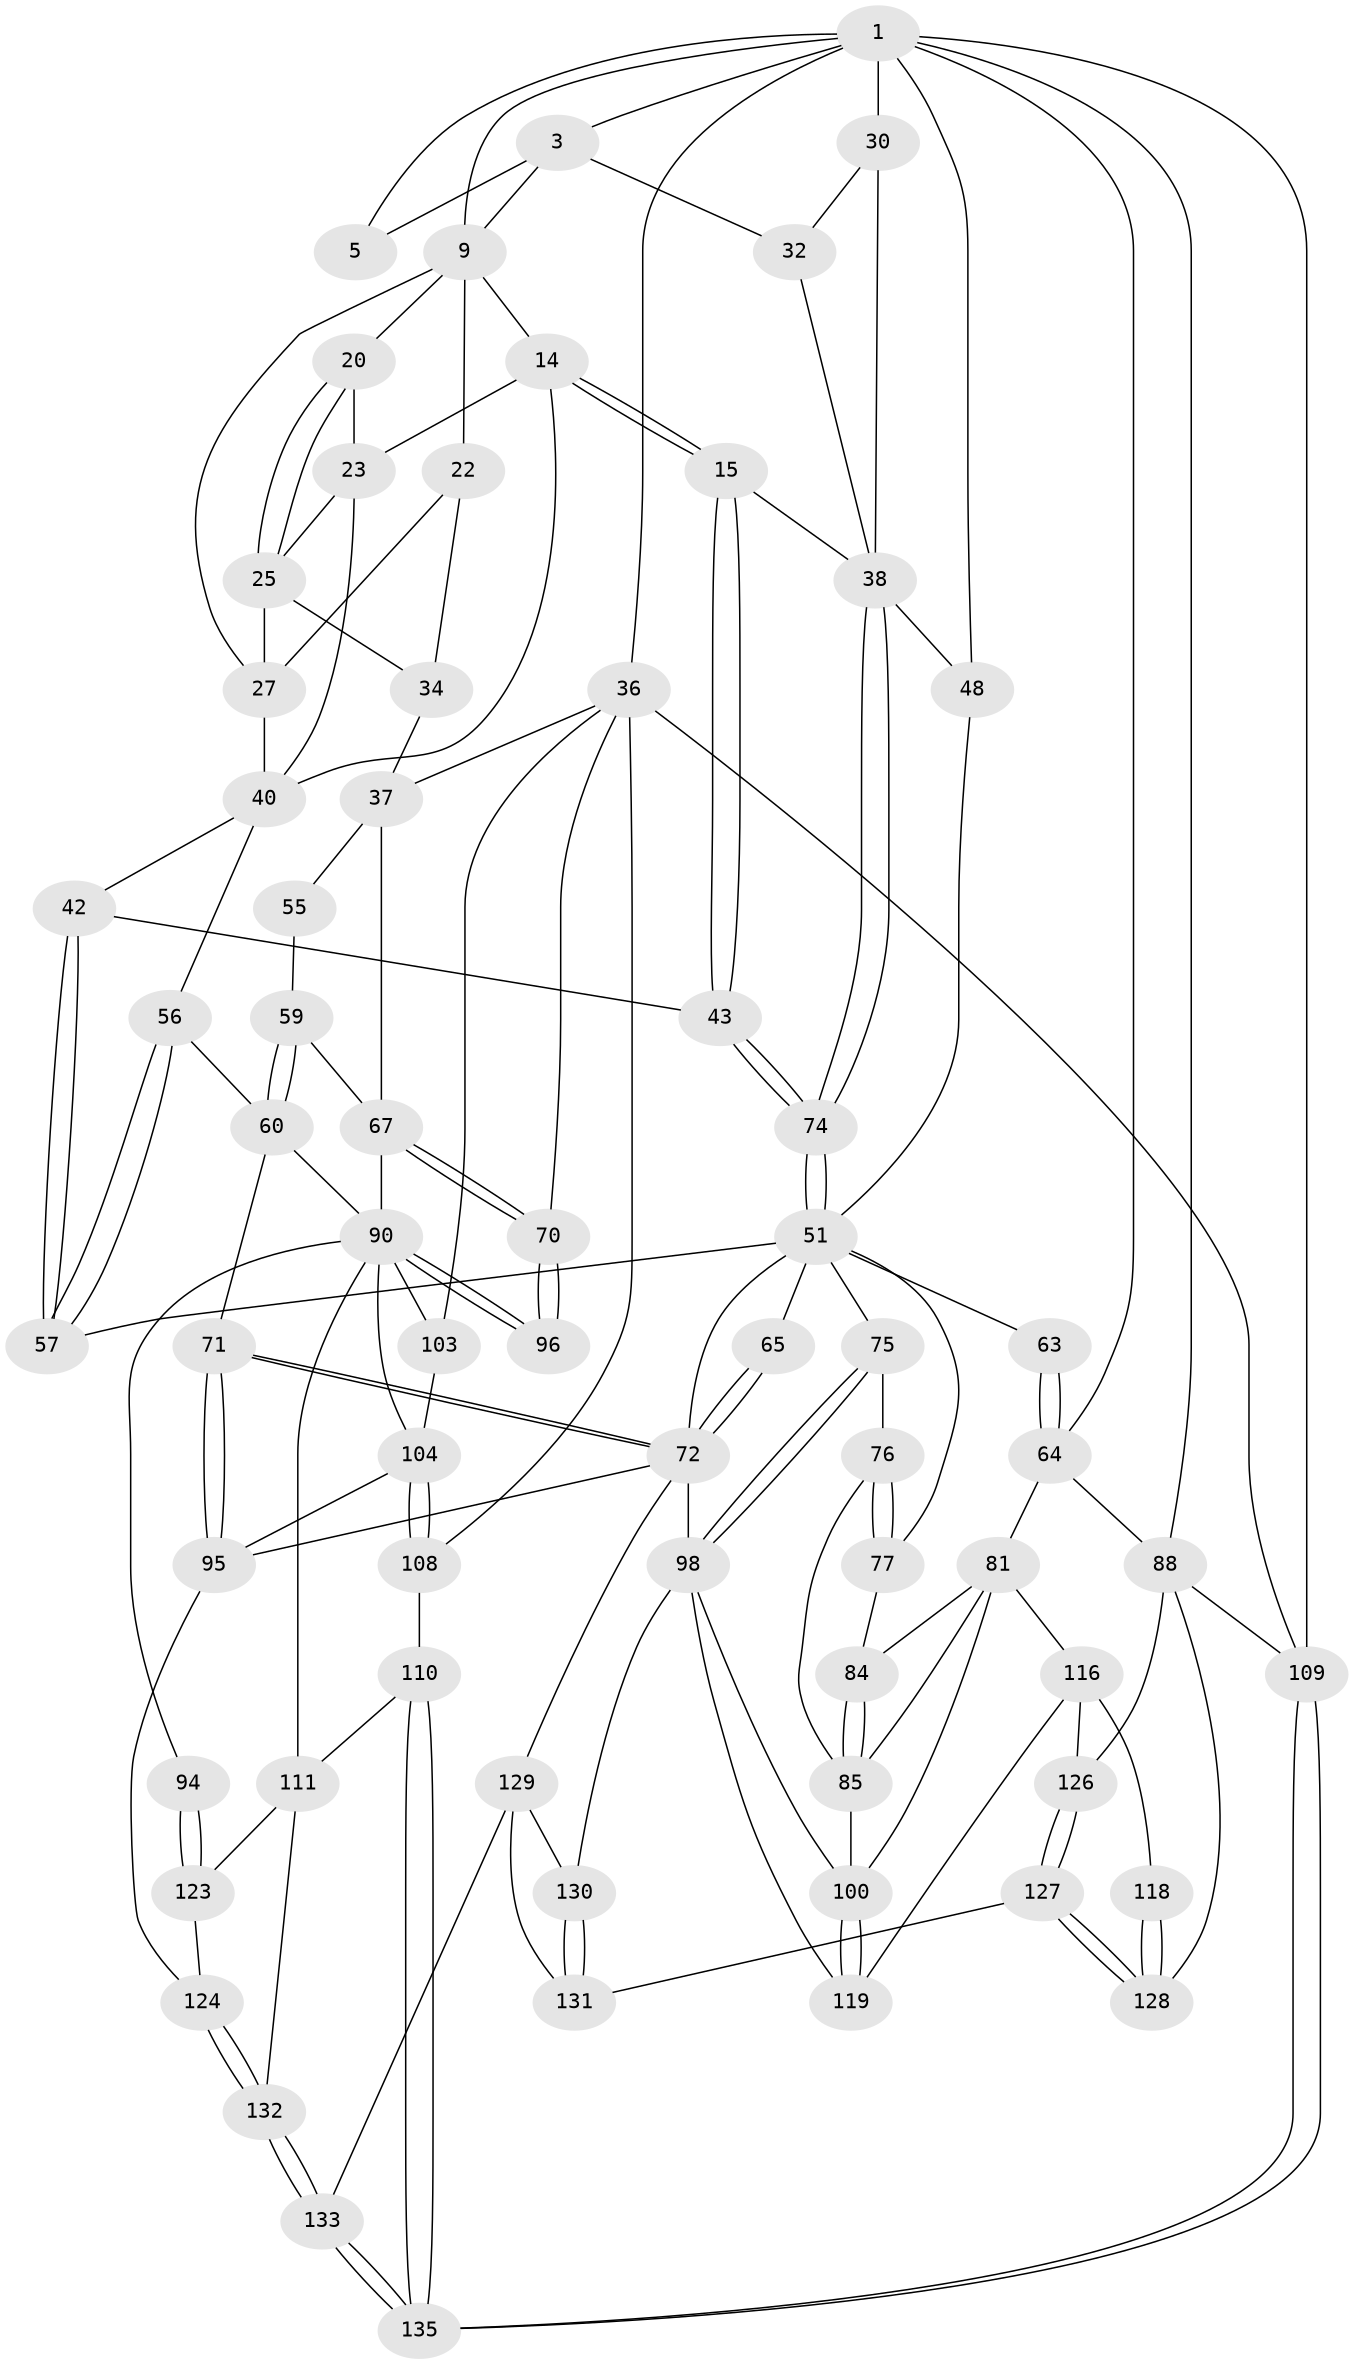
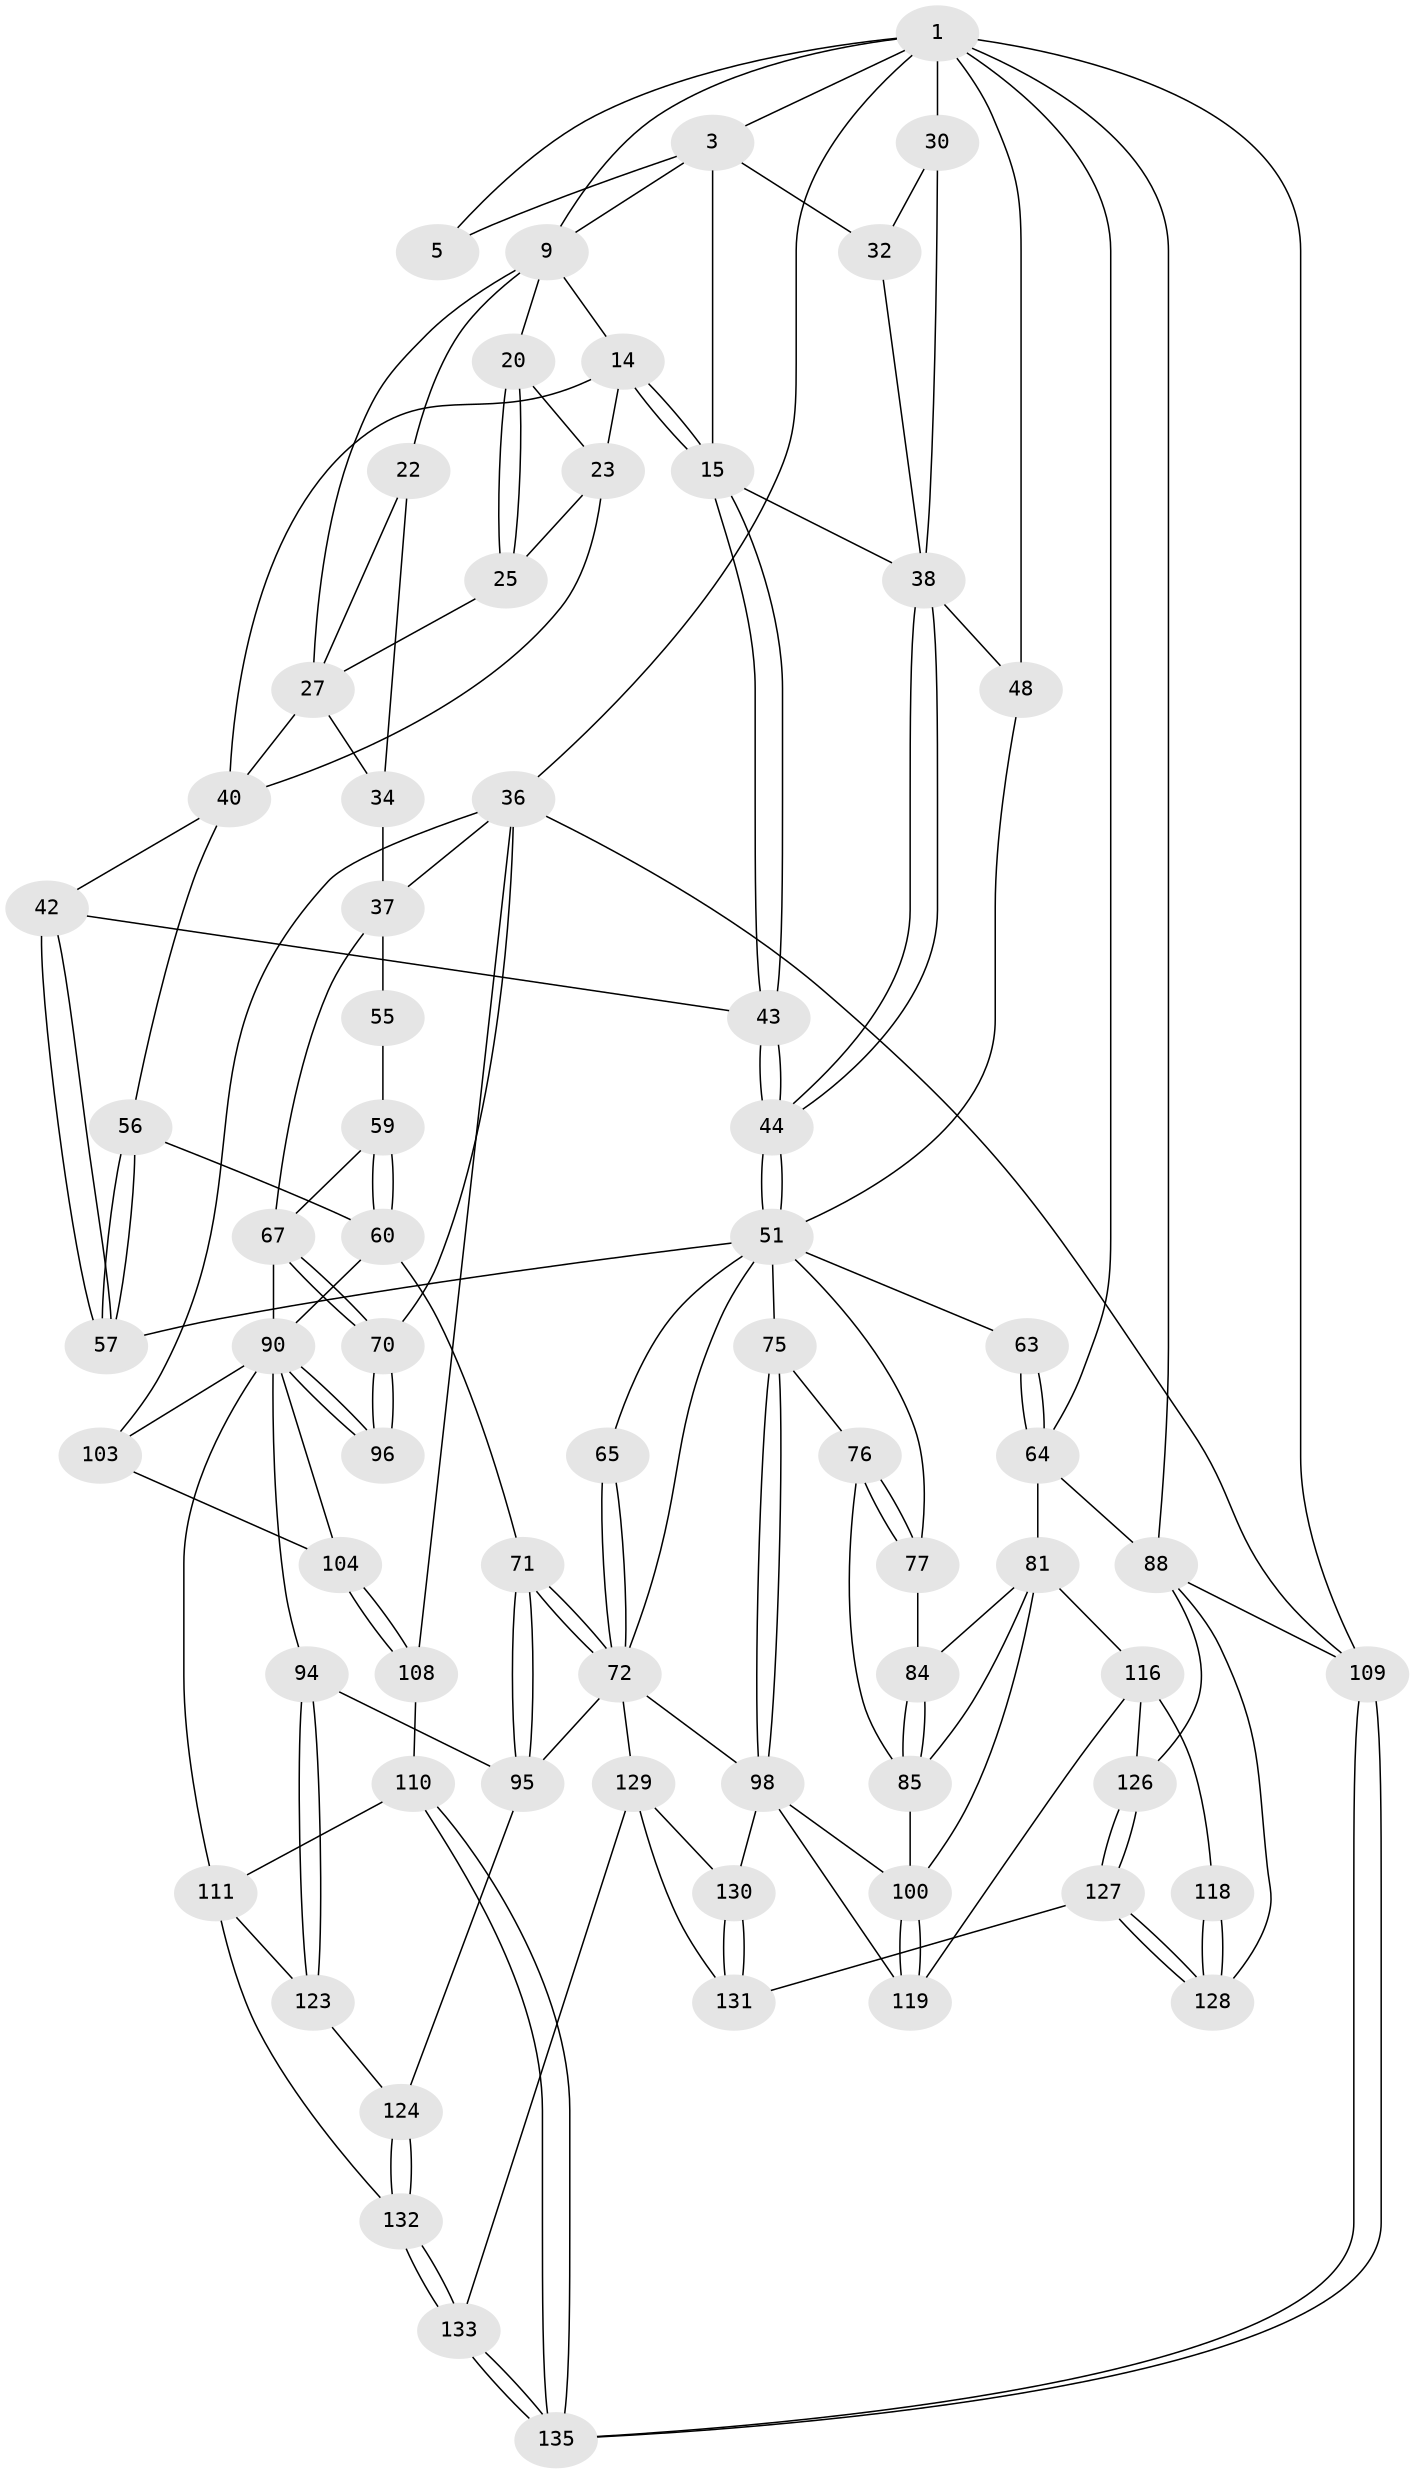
edge "3" -- "15": added
edge "25" -- "34": now "27" -- "34"
node "74": label "74" -> "44"
edge "104" -- "95": now "94" -- "95"
